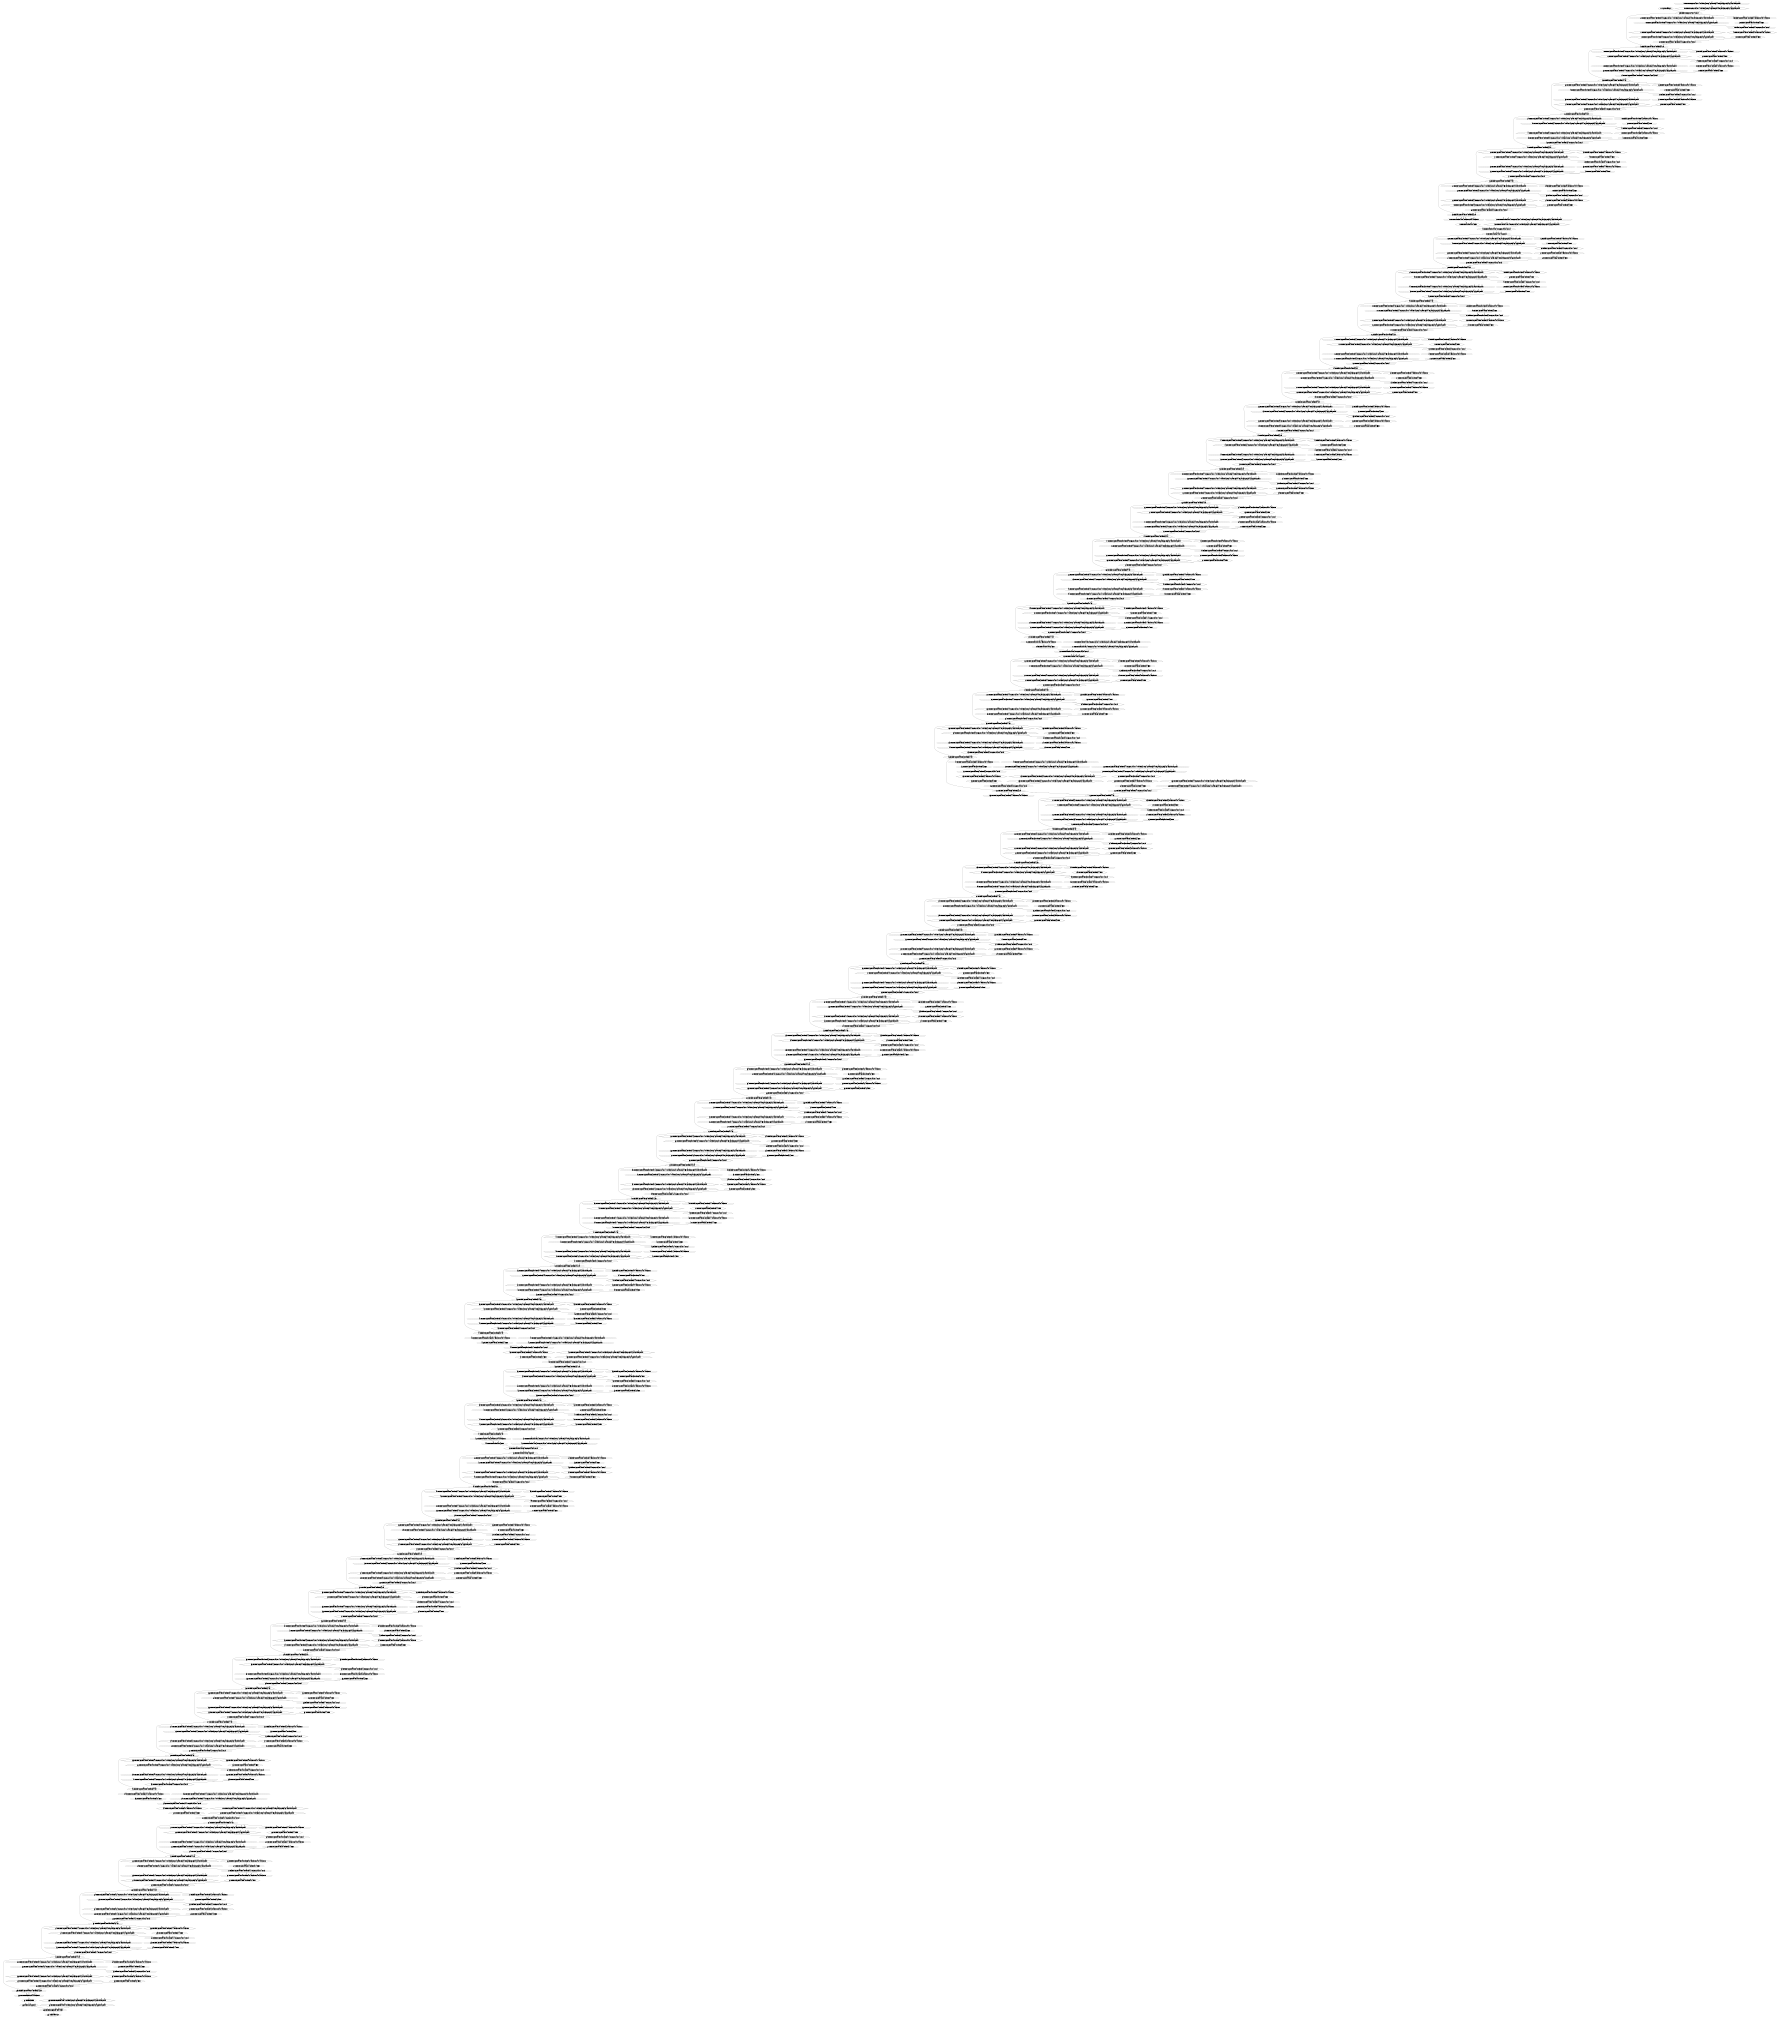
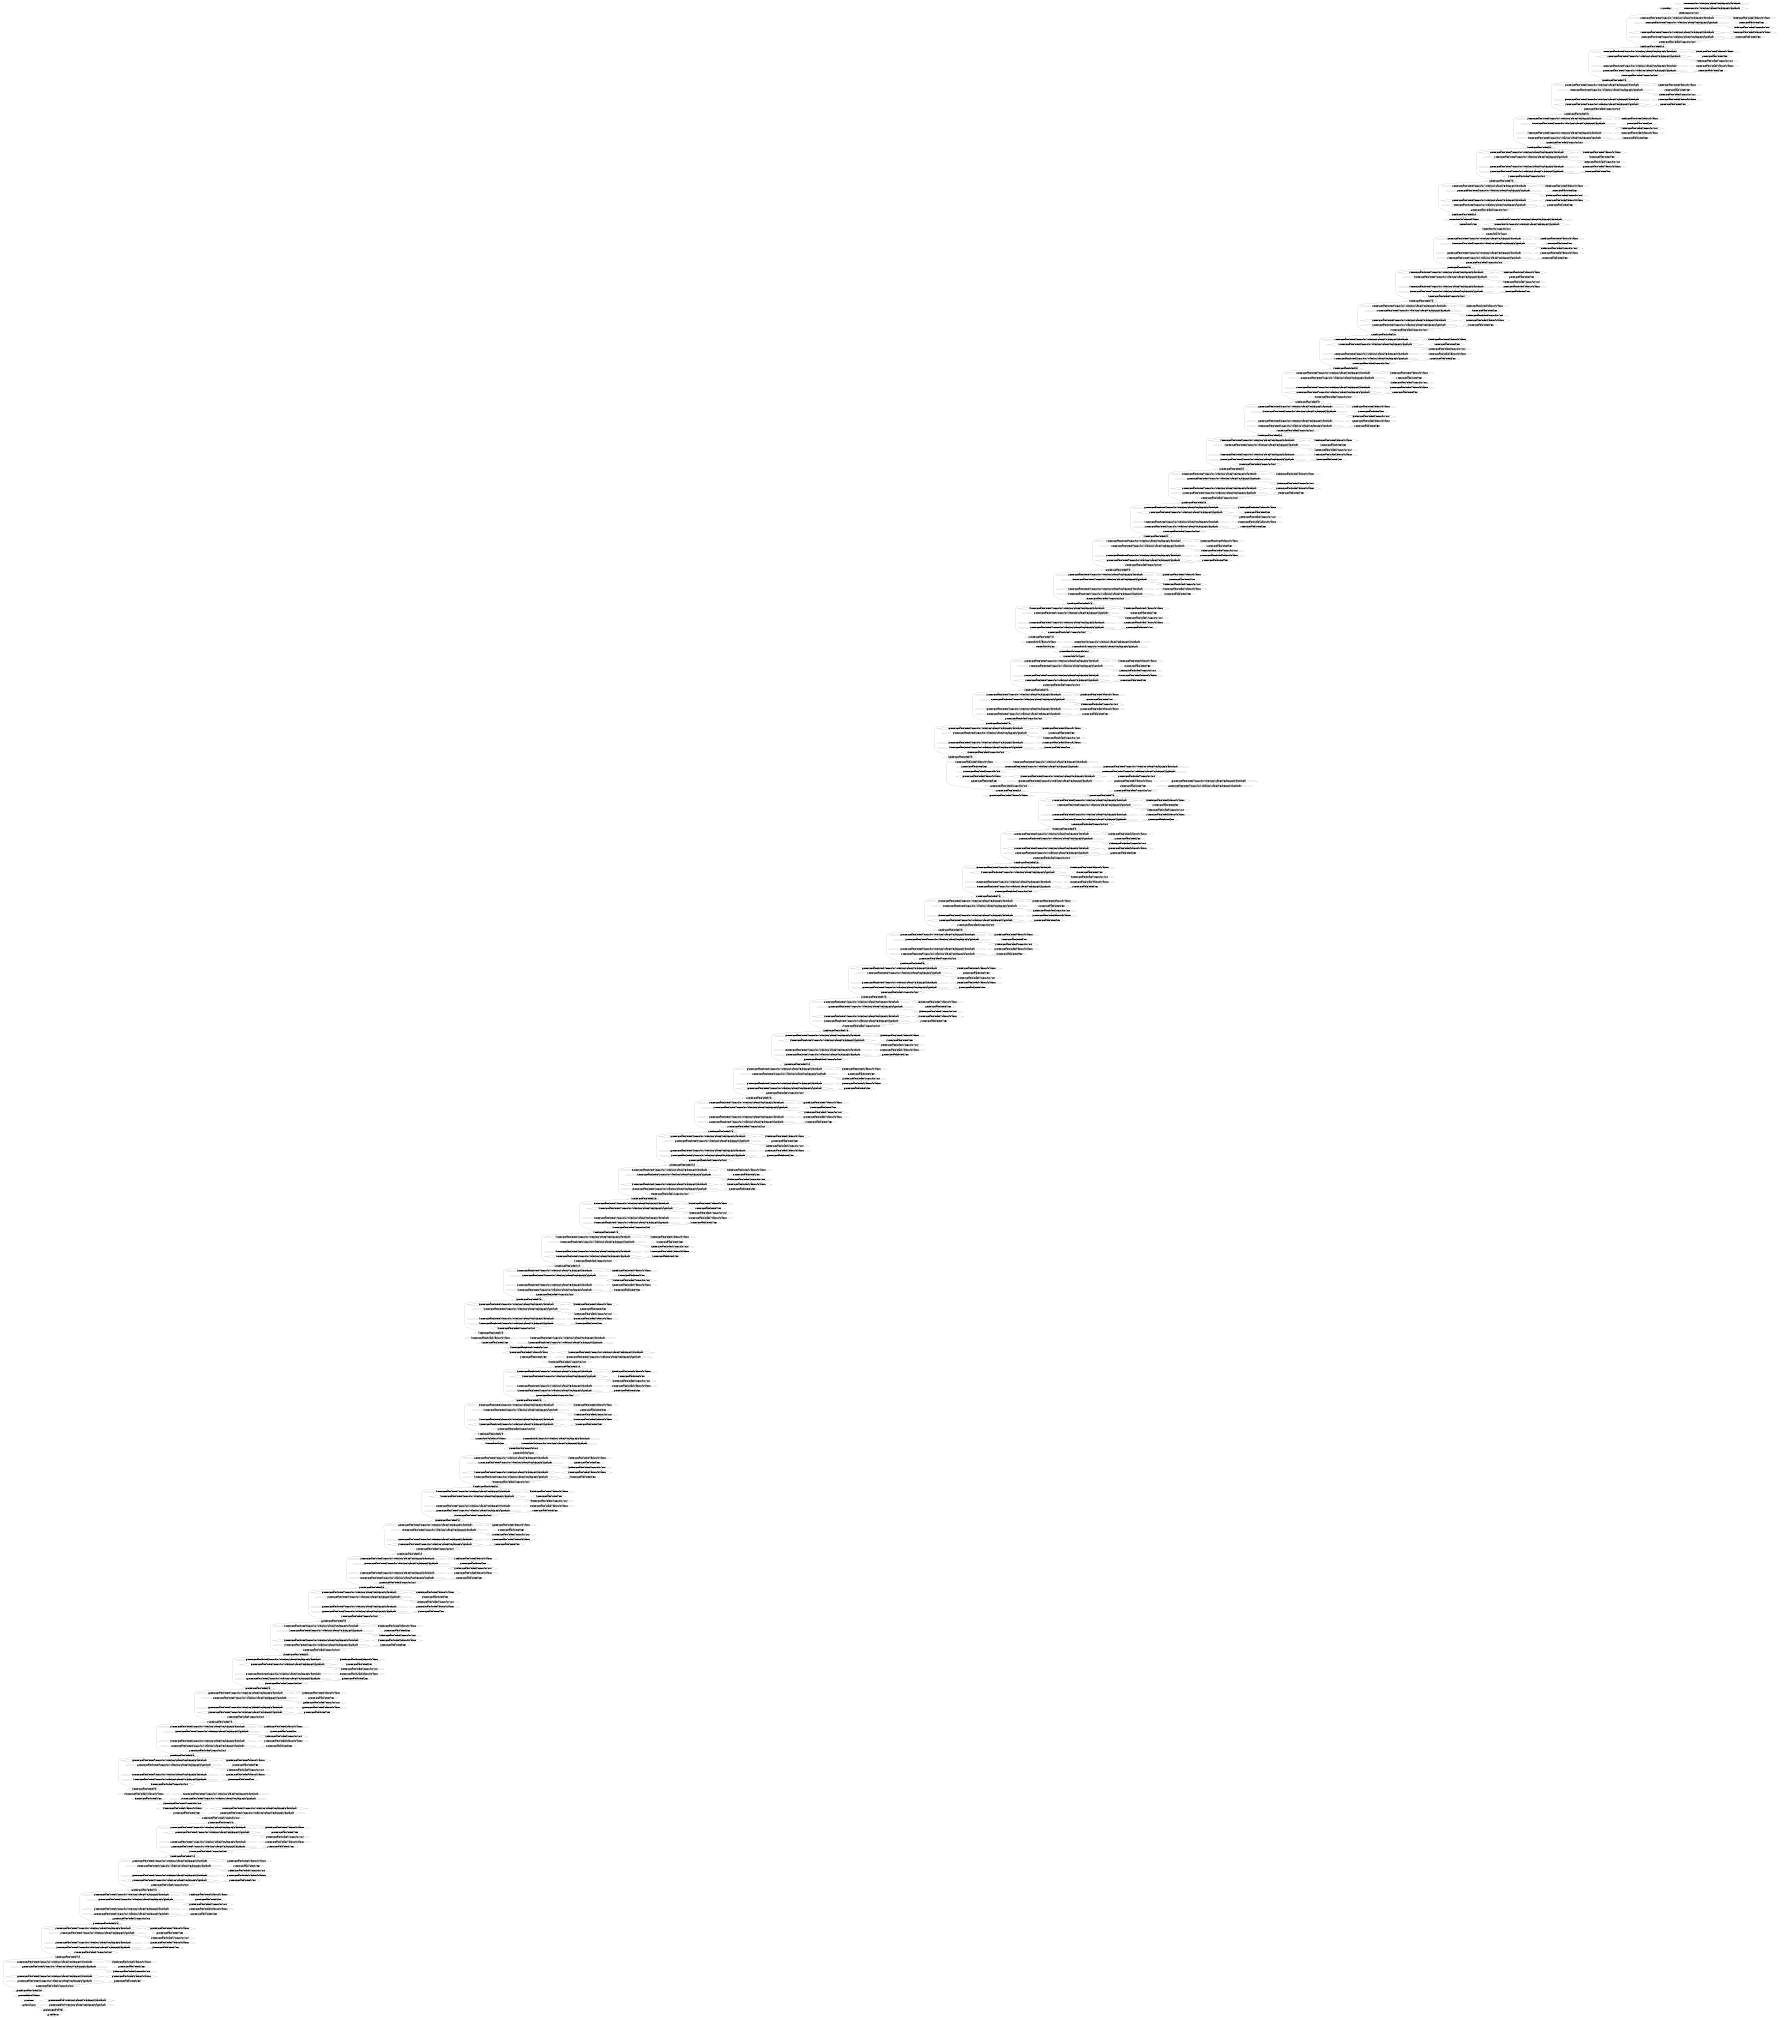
node "154 DenseNet/Sequential[dense2]/Bottleneck[7]/RELU": removed
node "551 DenseNet/Sequential[dense4]/Bottleneck[6]/RELU": added
node "661 Bottleneck/RELU": label "661 Bottleneck/RELU" -> "661 DenseNet/RELU"
